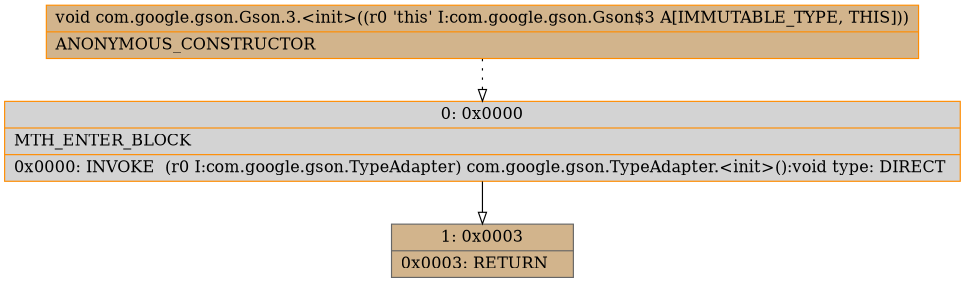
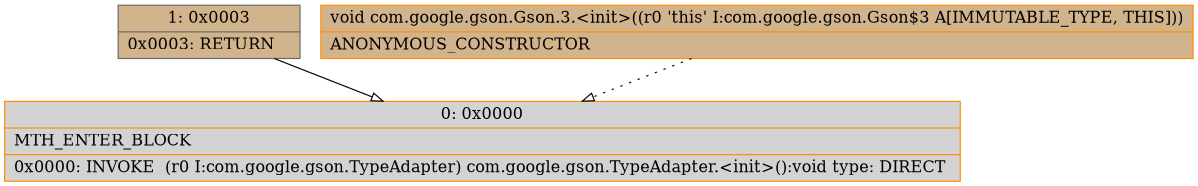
edge "0: 0x0000" -> "1: 0x0003": reversed
